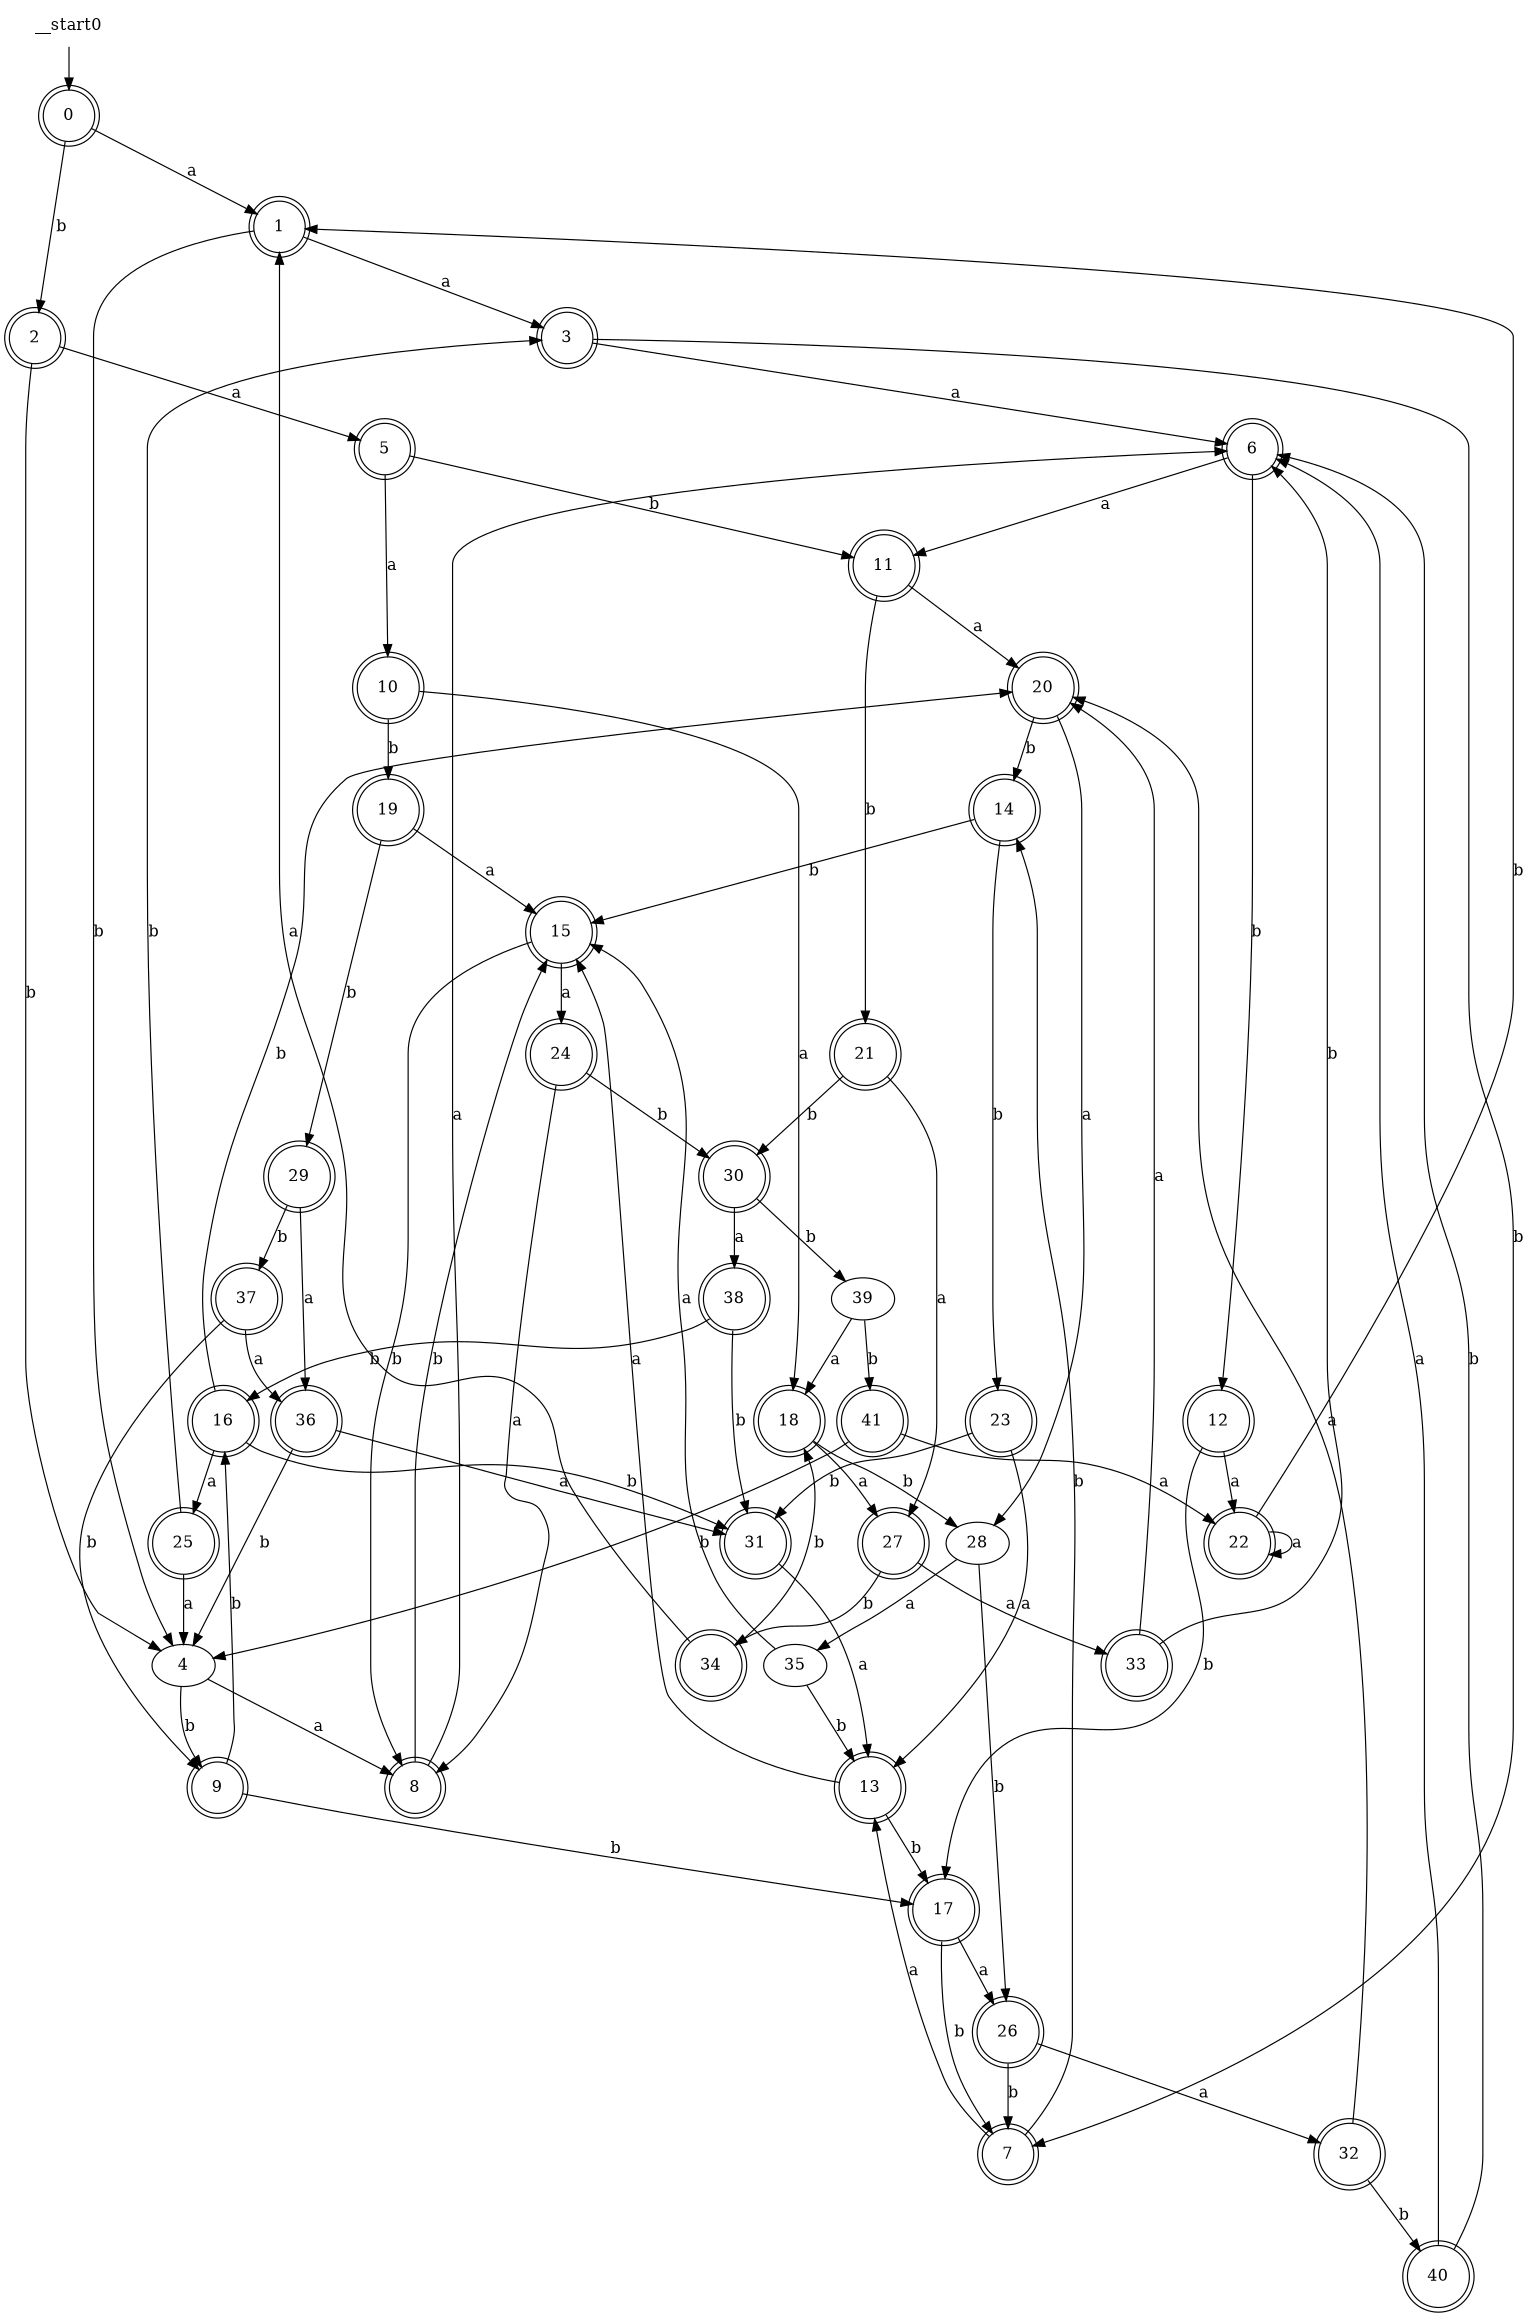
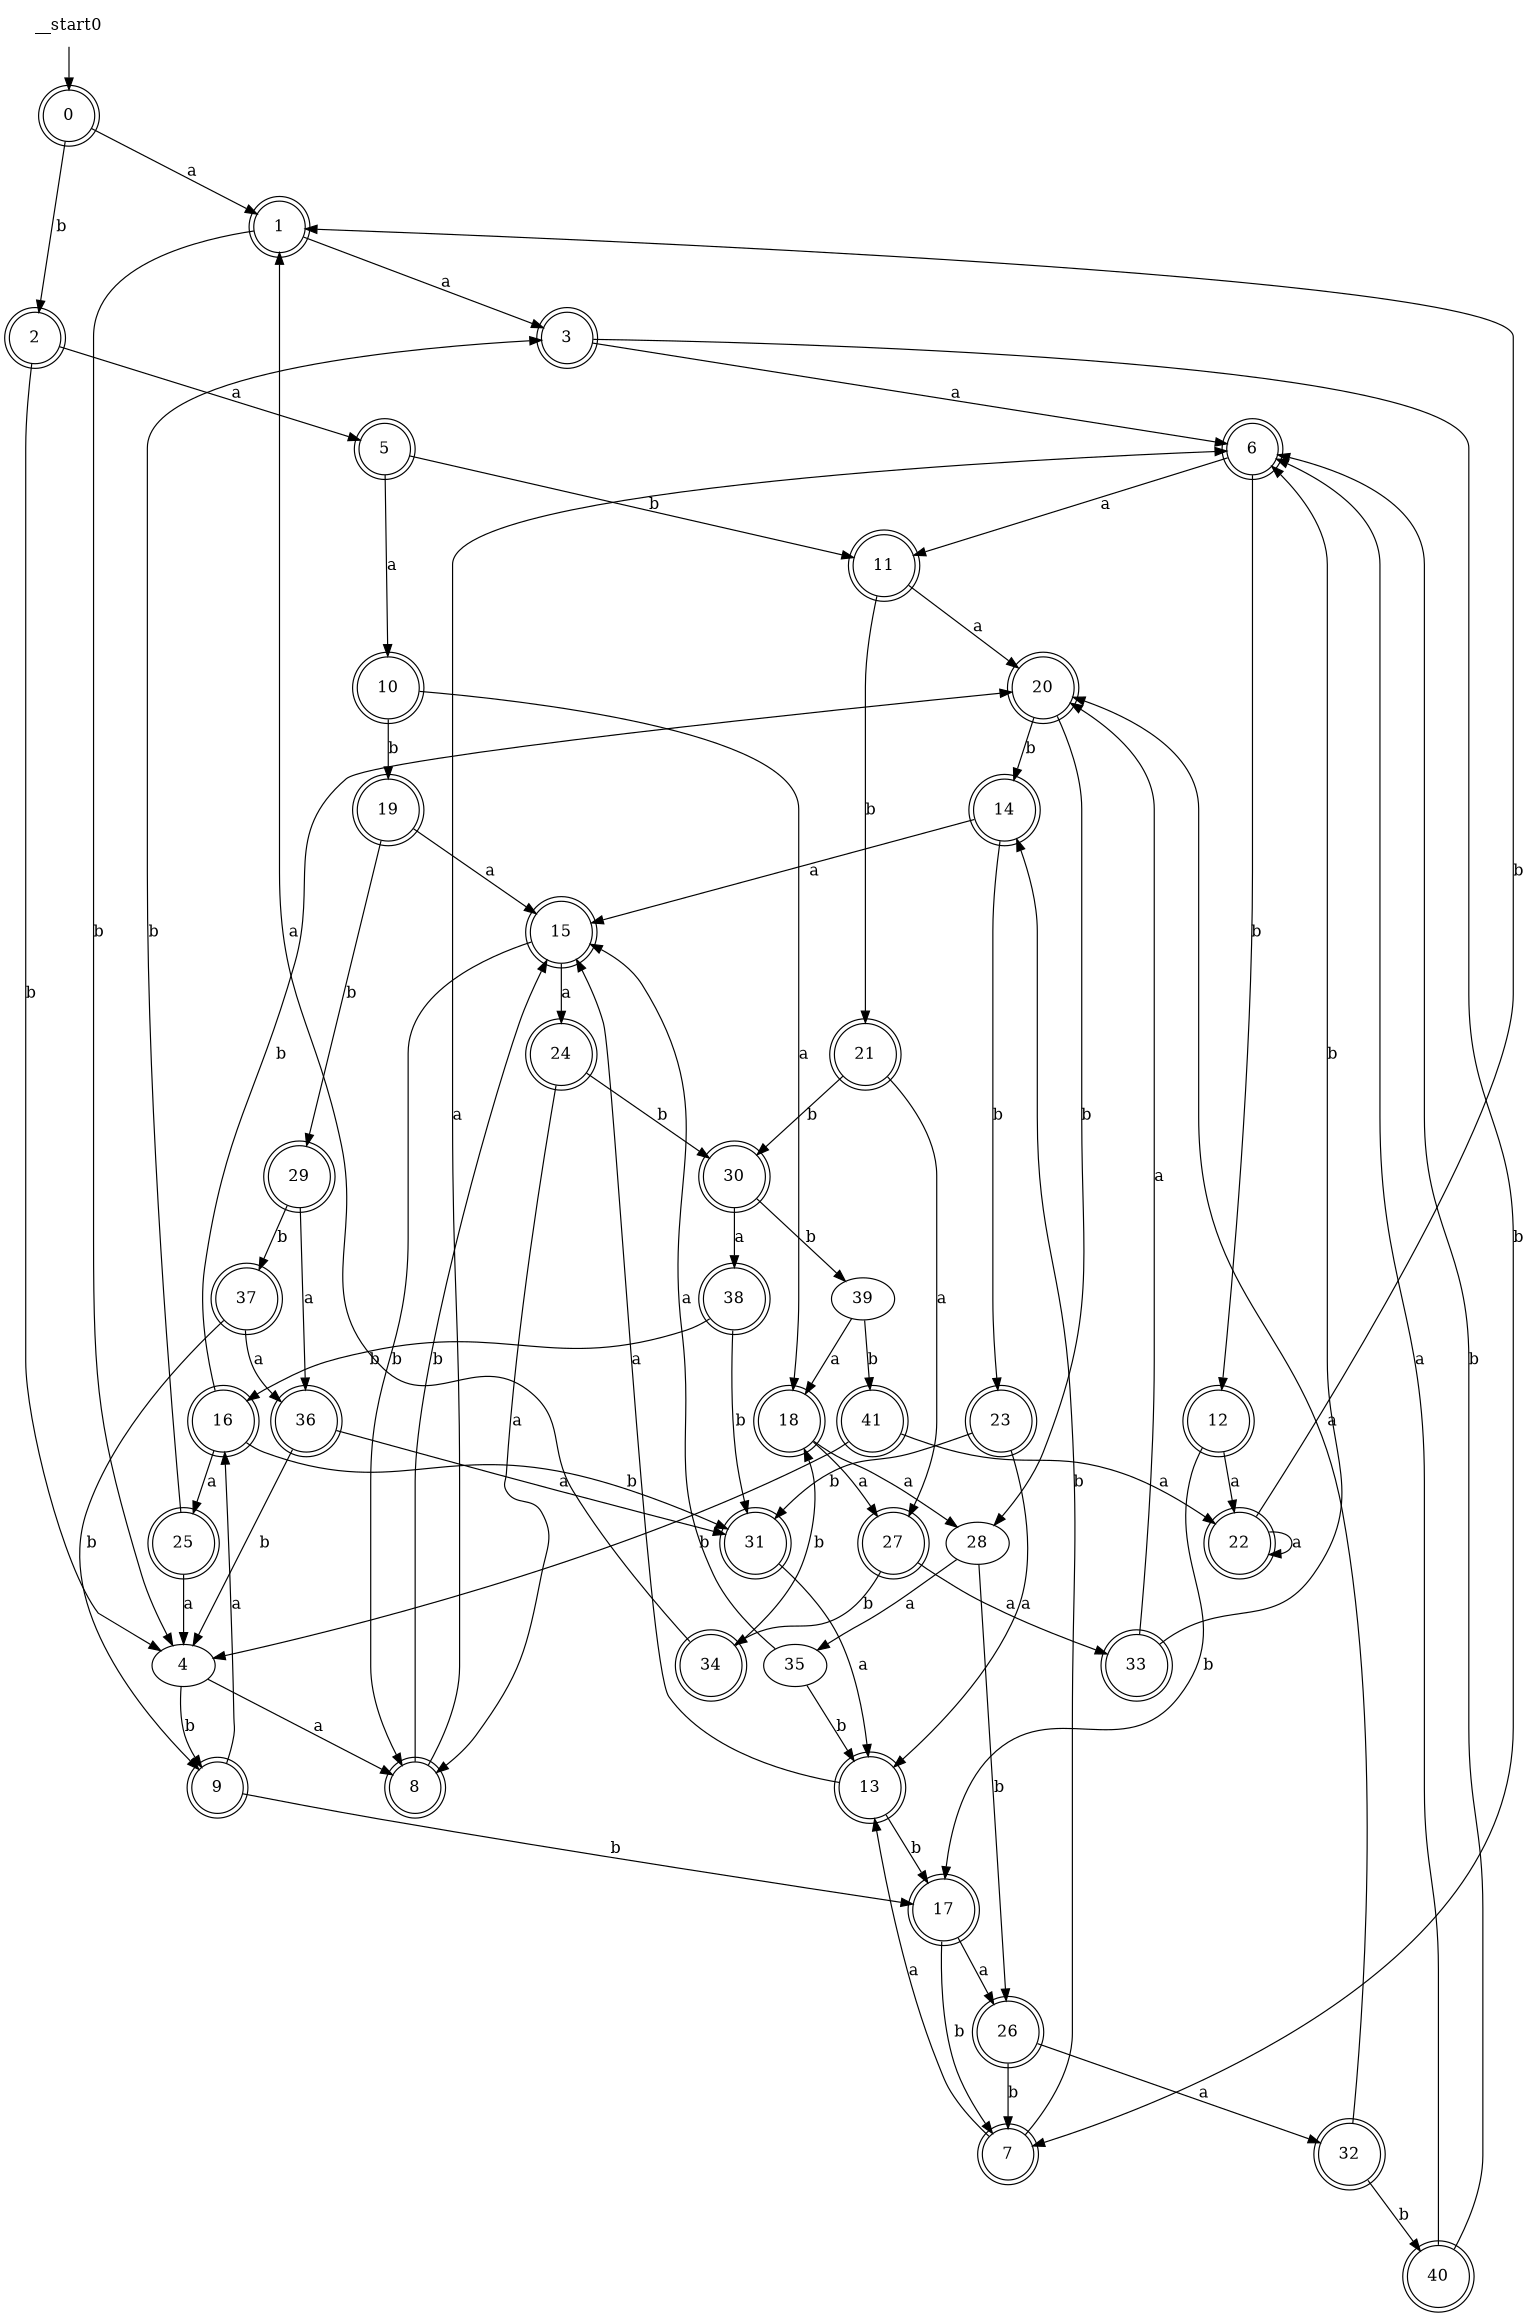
edge "14" -> "15": label "b" -> "a"
edge "20" -> "28": label "a" -> "b"
edge "18" -> "28": label "b" -> "a"
edge "9" -> "16": label "b" -> "a"
